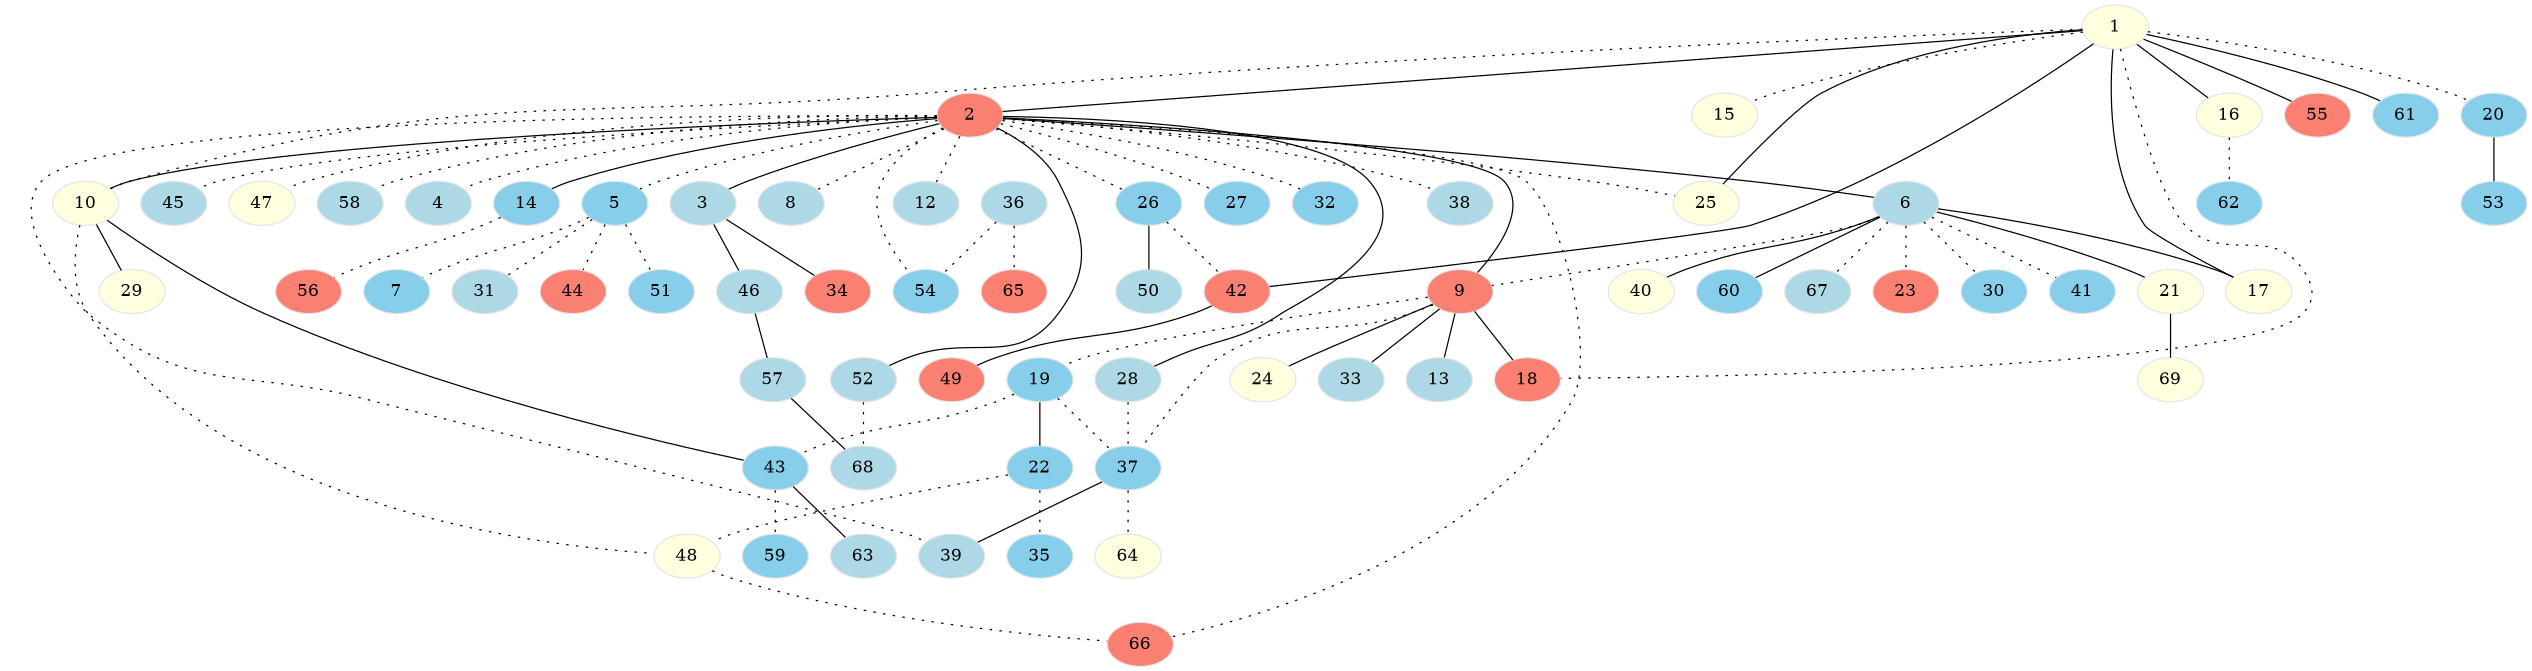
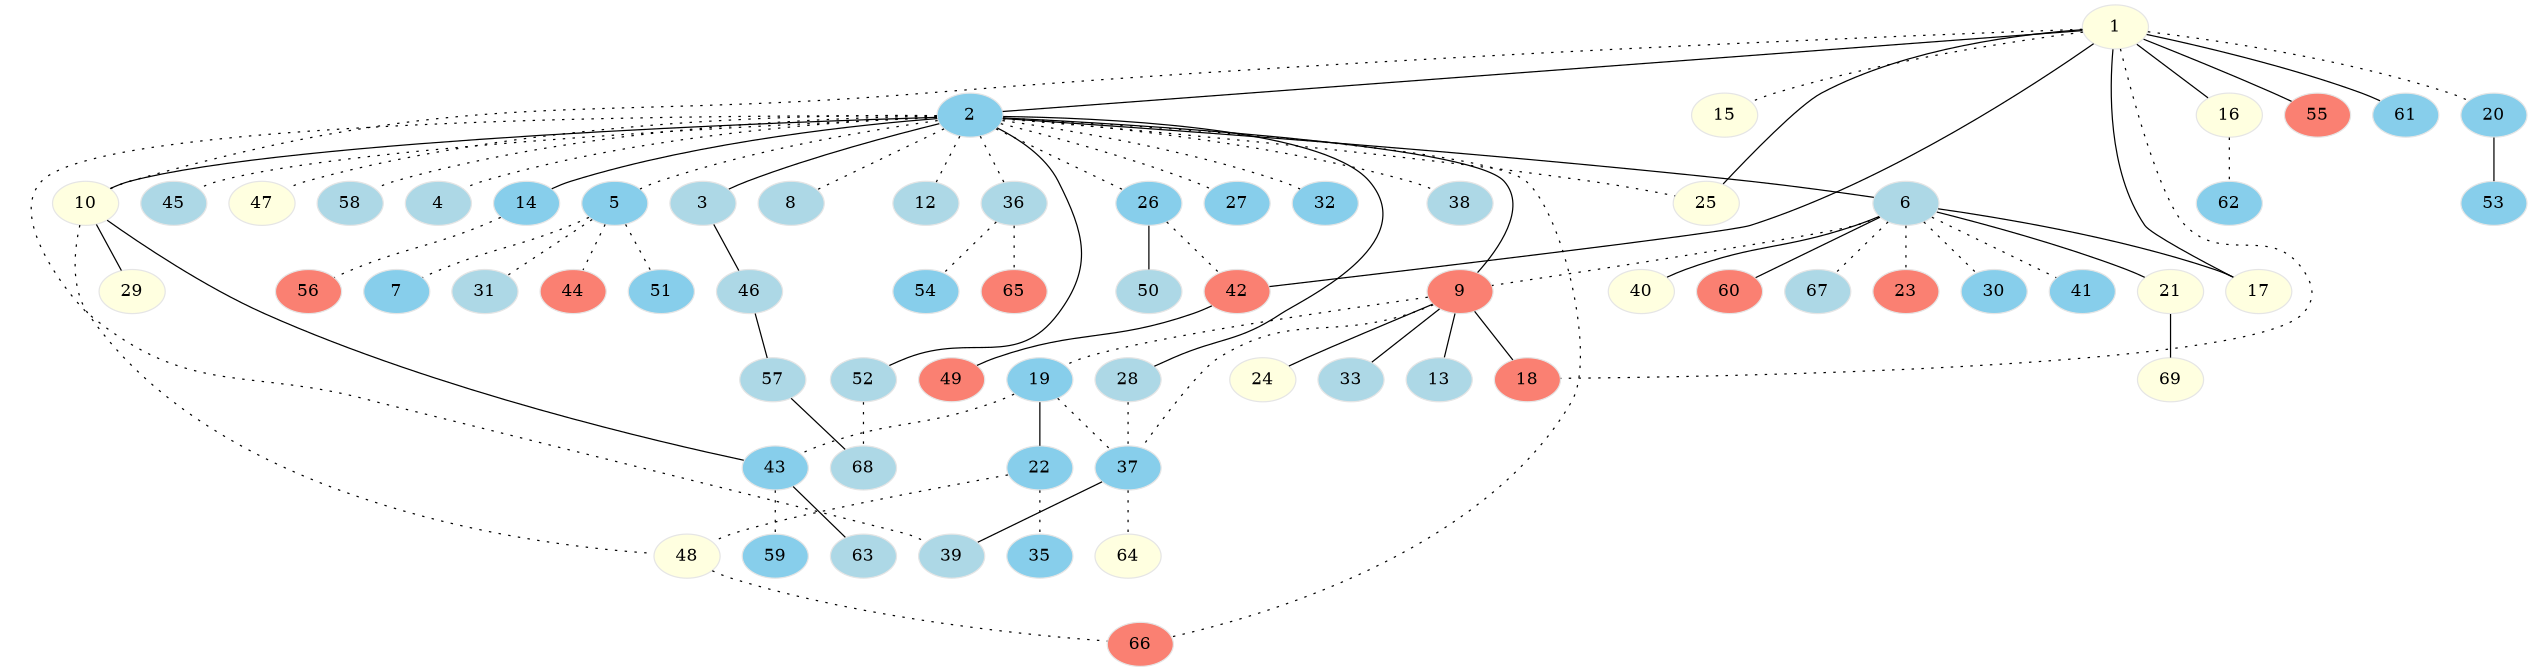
node "2": fillcolor salmon -> skyblue
edge "2" -- "54": now "2" -- "36"
node "34": removed
node "60": fillcolor skyblue -> salmon
